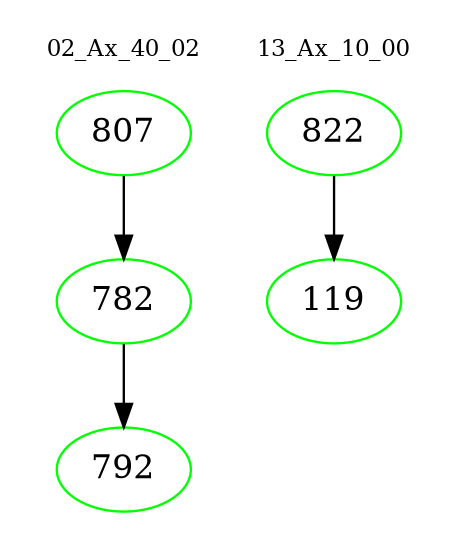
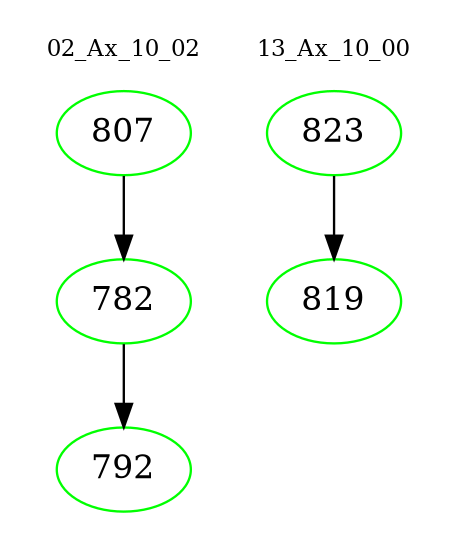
cluster "02_Ax_40_02": label "02_Ax_40_02" -> "02_Ax_10_02"
node "822": label "822" -> "823"
node "119": label "119" -> "819"
